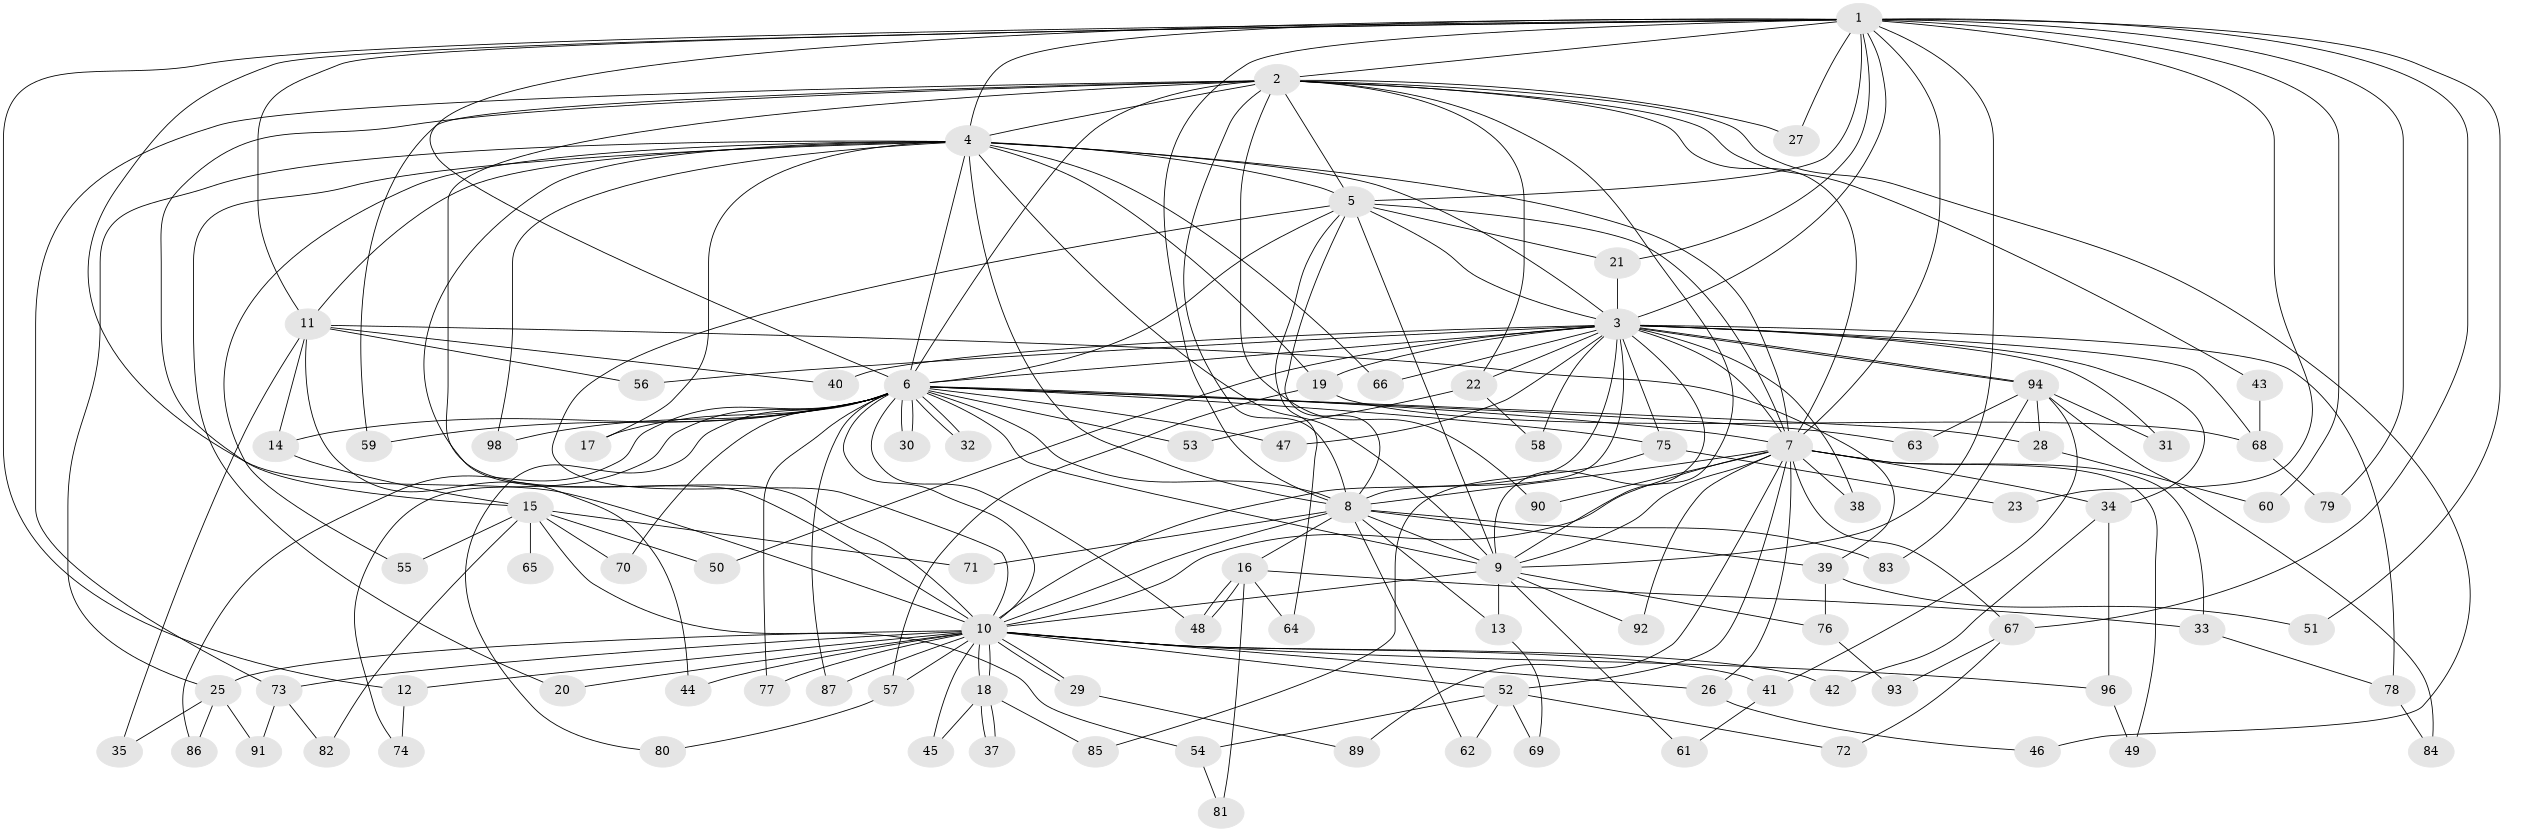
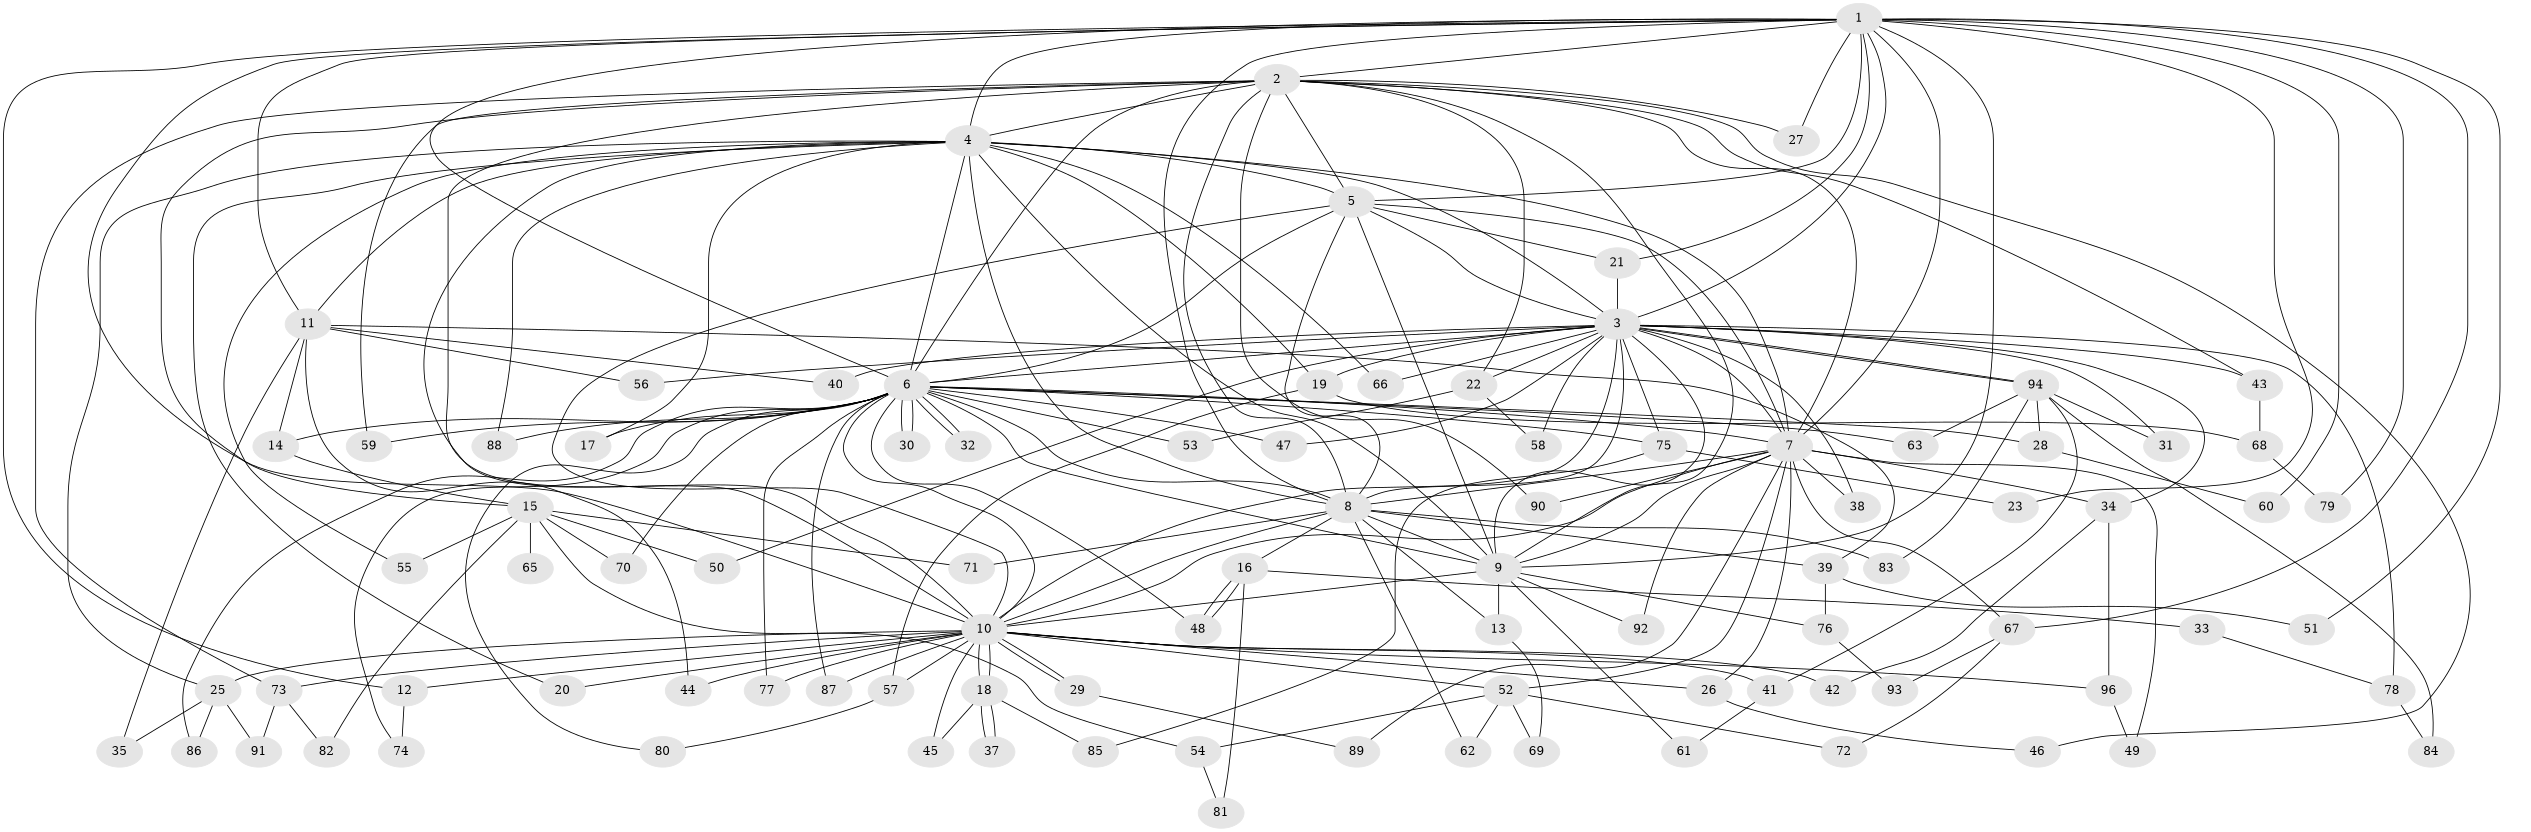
edge "3" -- "68": now "3" -- "43"
node "98": label "98" -> "88"
edge "7" -- "33": removed
node "64": removed
